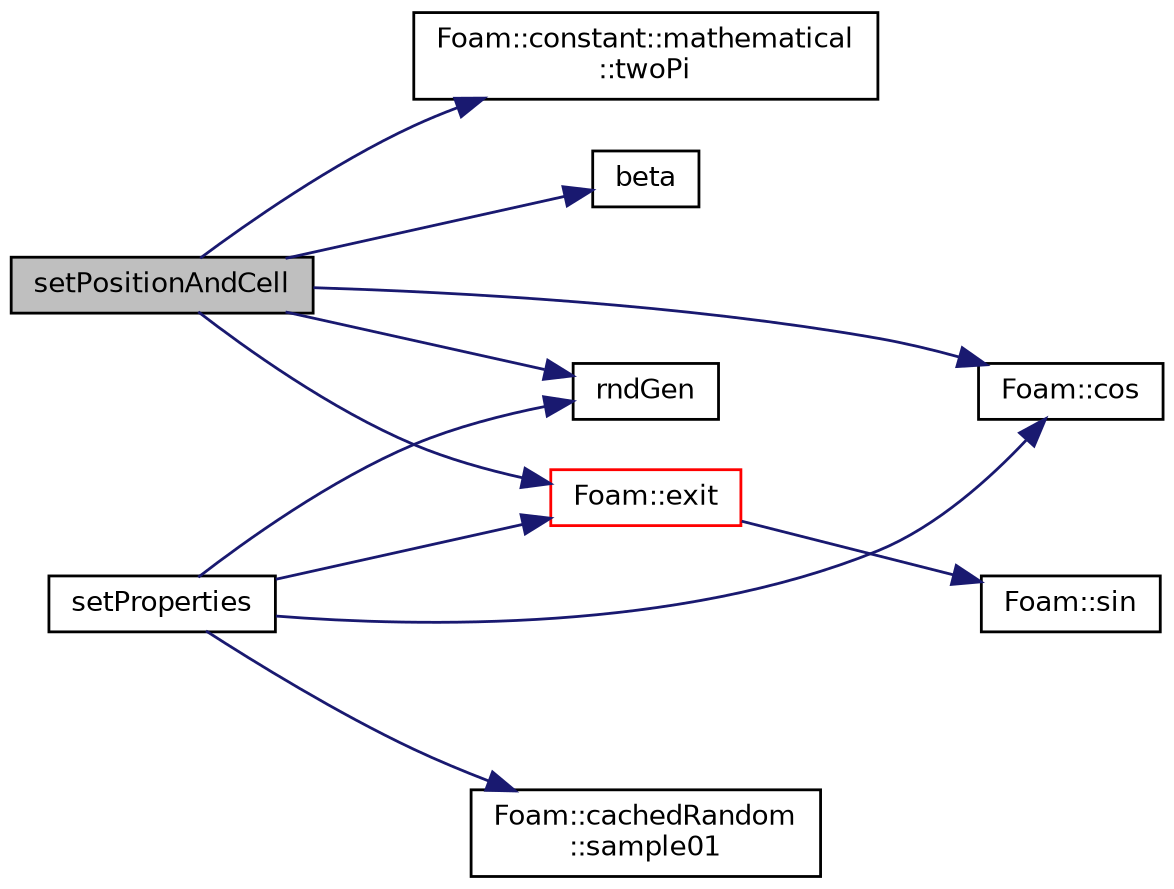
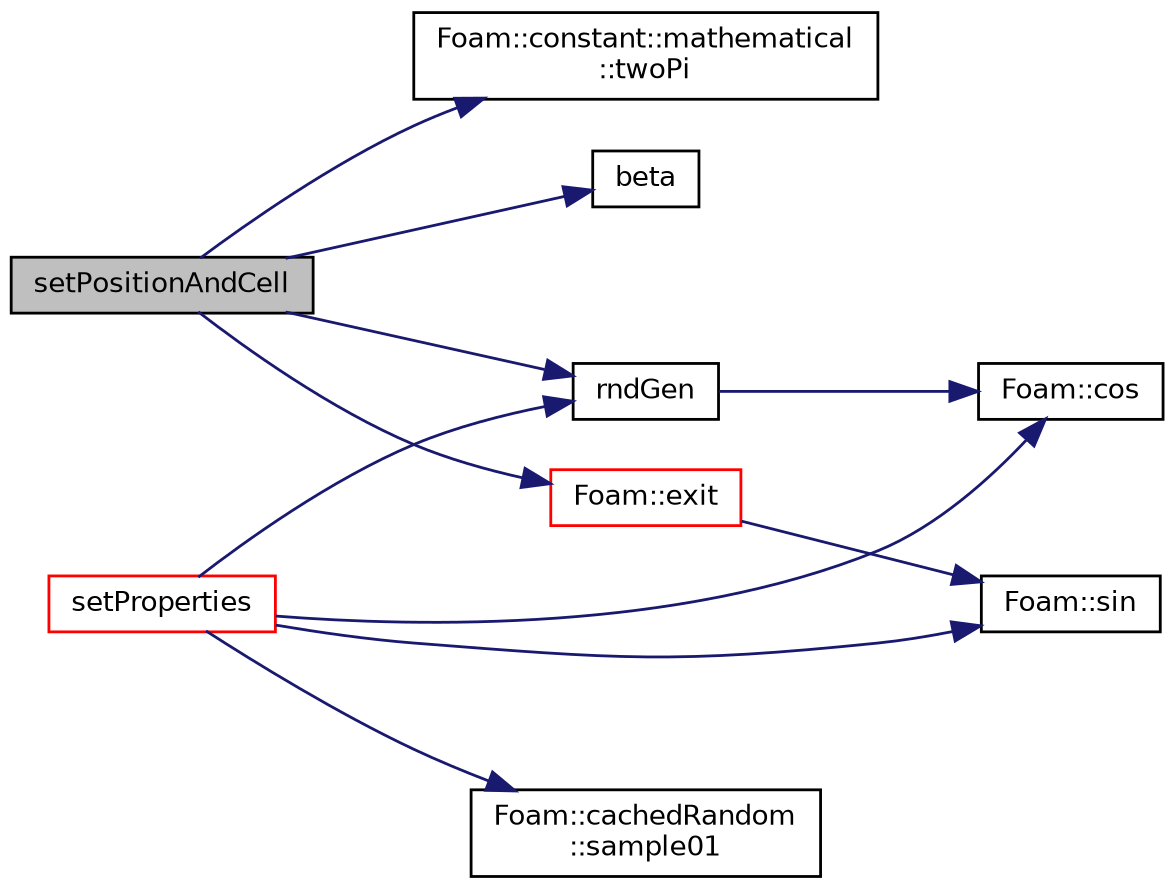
edge "setPositionAndCell" -> "Foam::cos": now "rndGen" -> "Foam::cos"
edge "setProperties" -> "Foam::exit": now "setProperties" -> "Foam::sin"
node "setProperties": color black -> red
